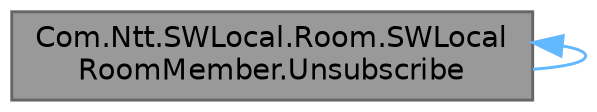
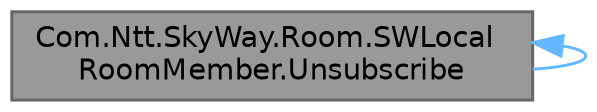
node "Com.Ntt.SWLocal.Room.SWLocal RoomMember.Unsubscribe": label "Com.Ntt.SWLocal.Room.SWLocal RoomMember.Unsubscribe" -> "Com.Ntt.SkyWay.Room.SWLocal RoomMember.Unsubscribe"
